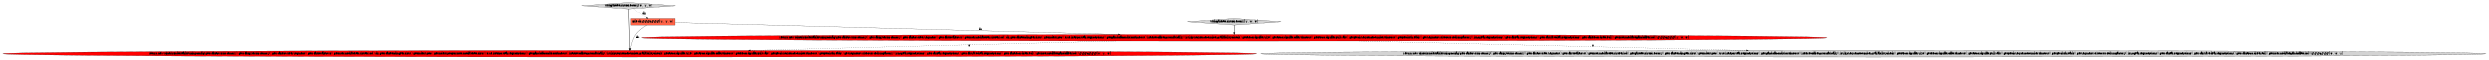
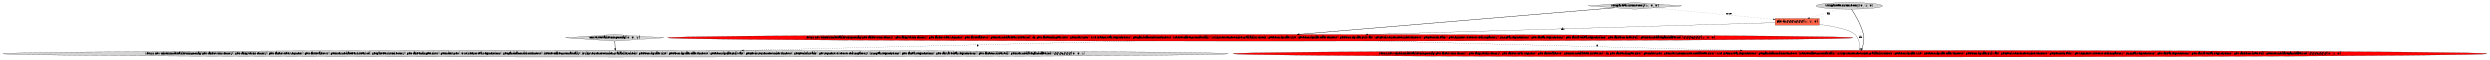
node "withBasePersistDirectory['0', '1', '0']": shape diamond -> ellipse
edge "withBasePersistDirectory['1', '0', '0']" -> "File dir@@@2@@@['1', '1', '0']": added, label "true"
node "convertToTaskTuningConfig['0', '0', '1']": added
